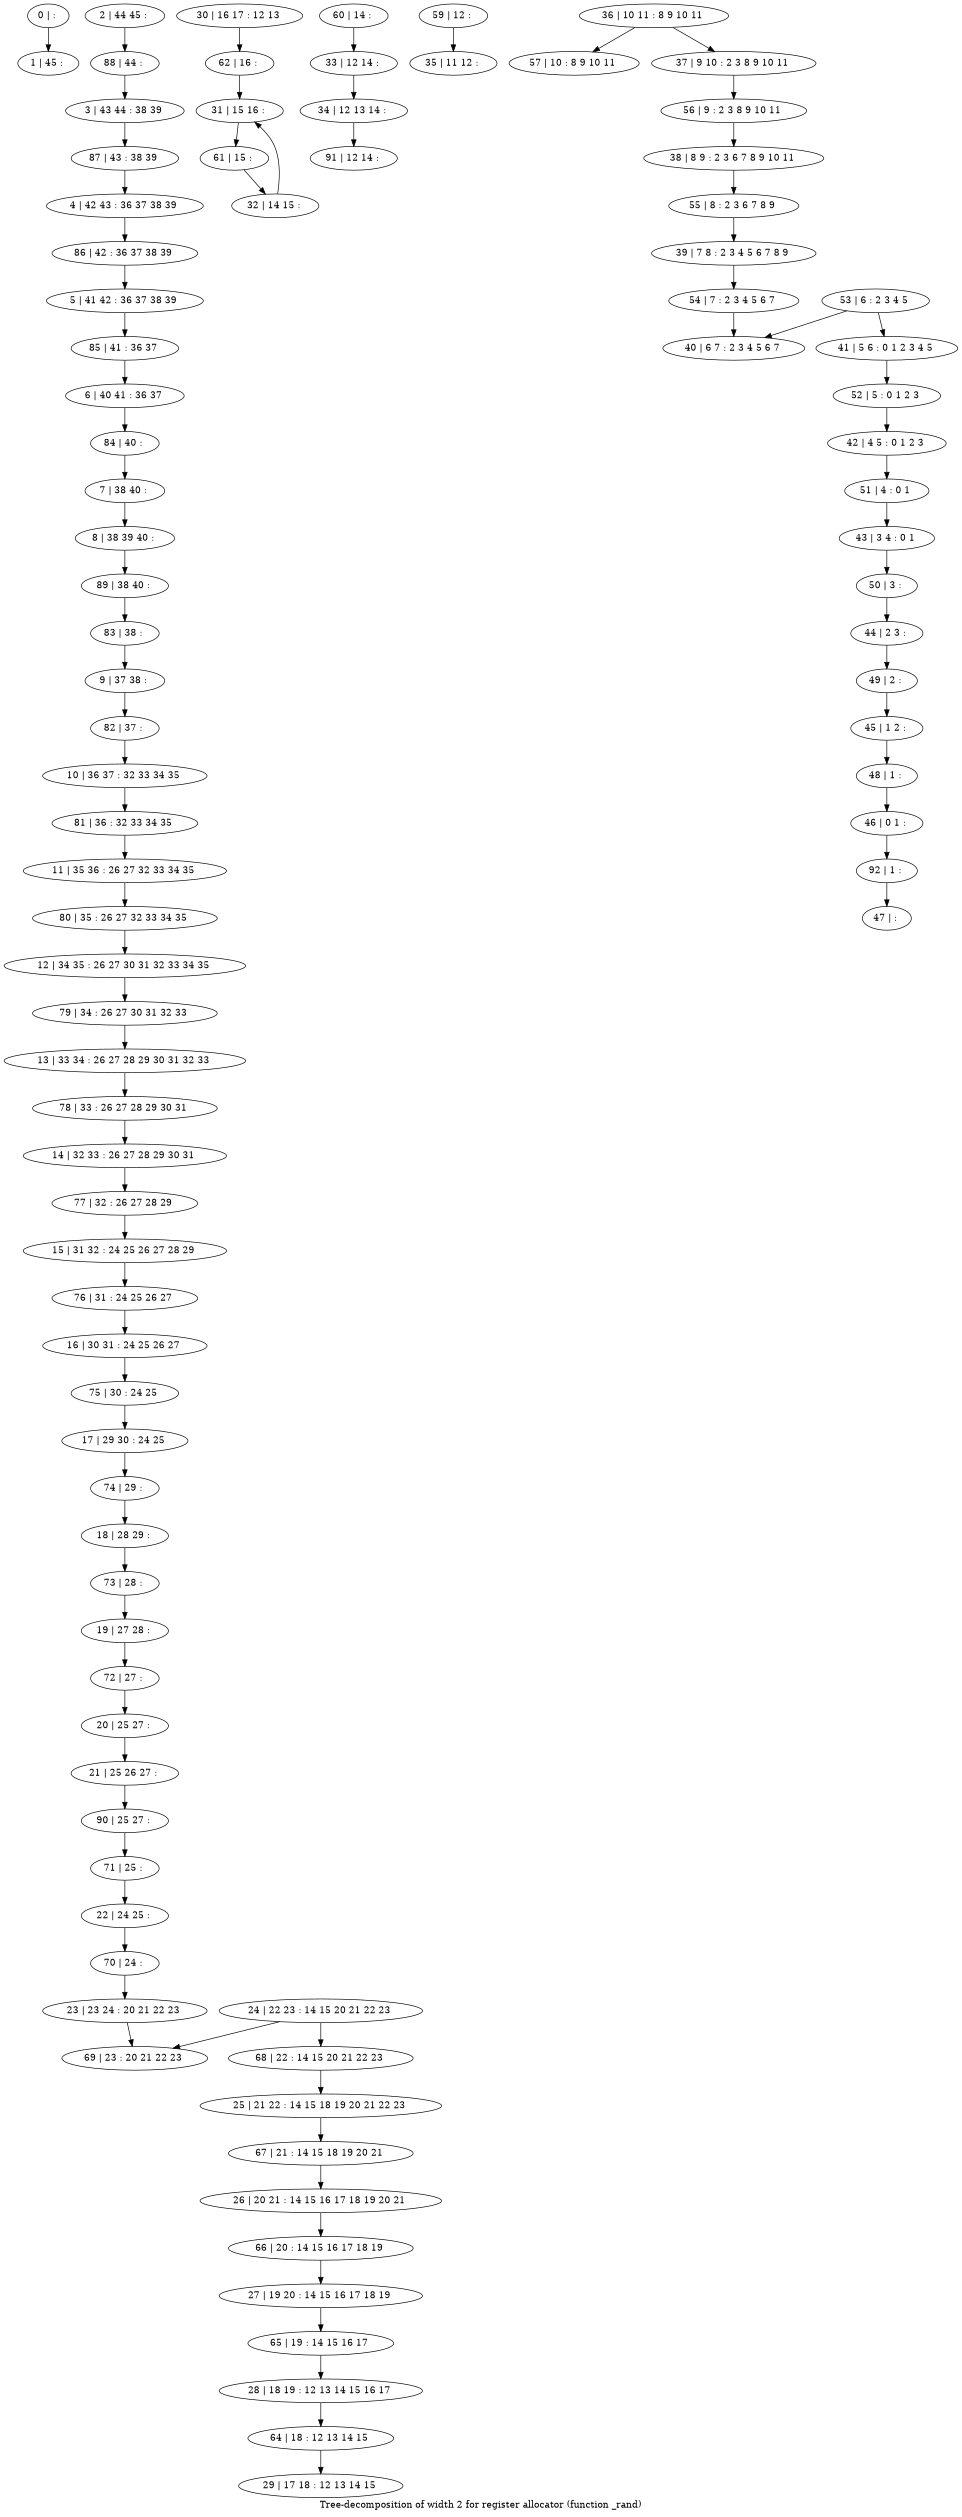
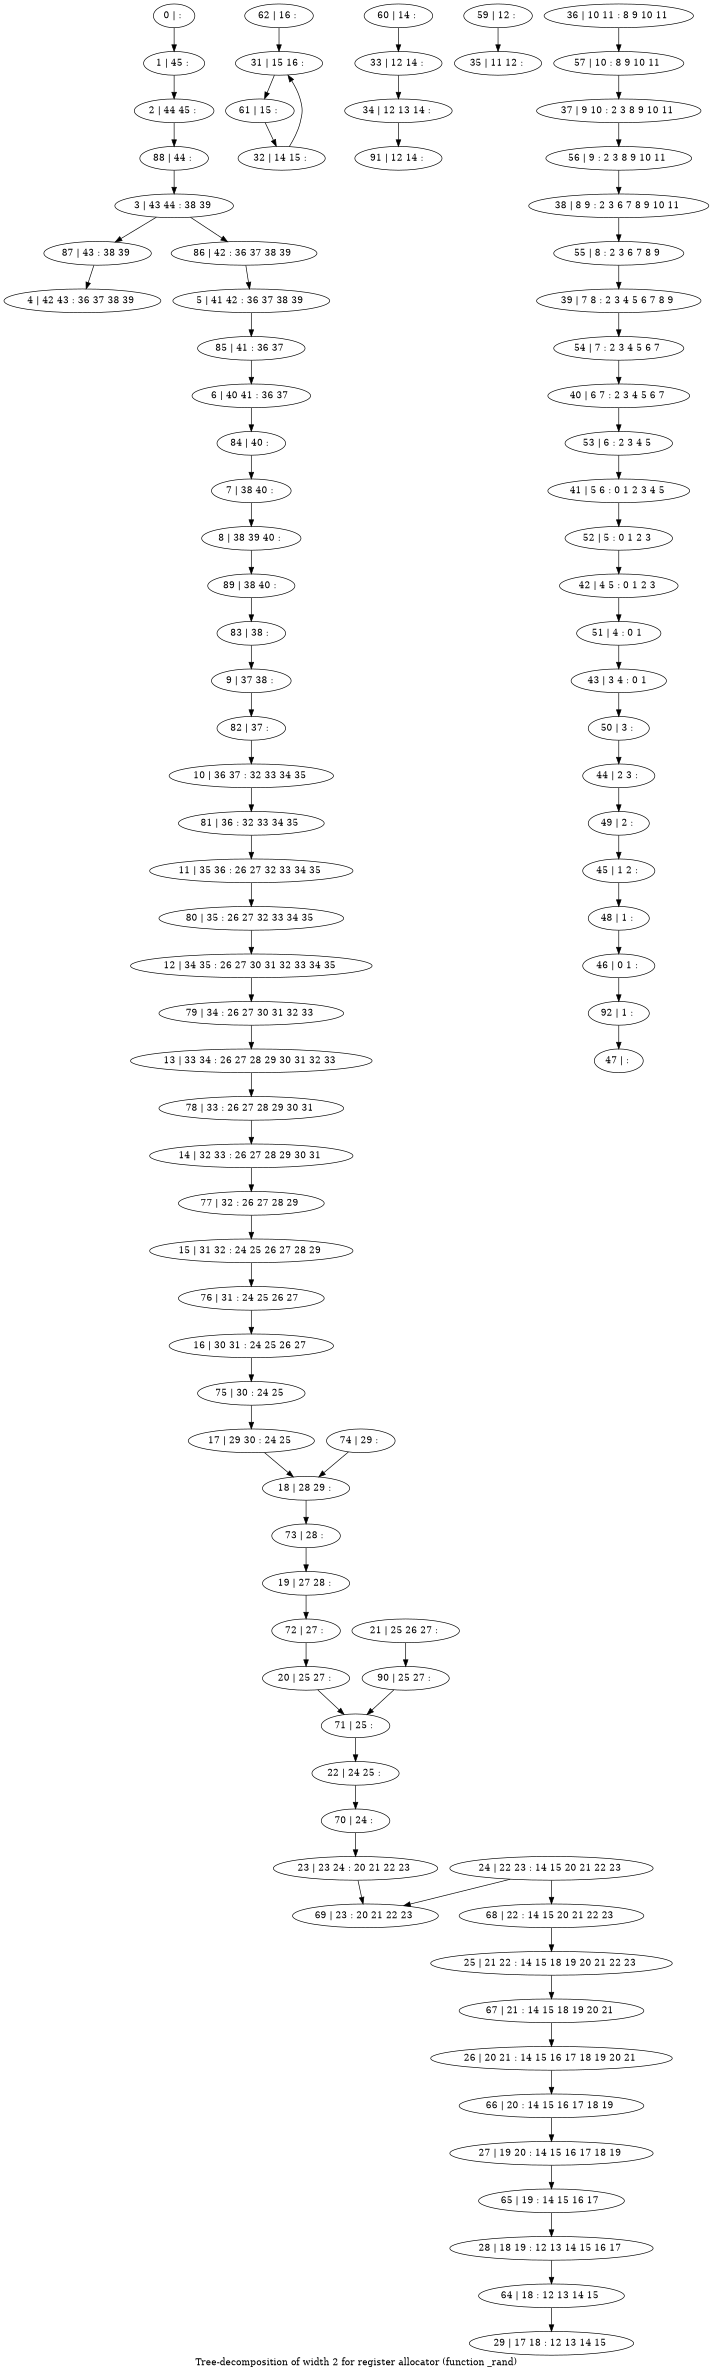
node "30 | 16 17 : 12 13": removed
edge "36 | 10 11 : 8 9 10 11" -> "37 | 9 10 : 2 3 8 9 10 11": now "57 | 10 : 8 9 10 11" -> "37 | 9 10 : 2 3 8 9 10 11"
edge "1 | 45 :" -> "2 | 44 45 :": added
edge "4 | 42 43 : 36 37 38 39" -> "86 | 42 : 36 37 38 39": now "3 | 43 44 : 38 39" -> "86 | 42 : 36 37 38 39"
edge "53 | 6 : 2 3 4 5" -> "40 | 6 7 : 2 3 4 5 6 7": reversed
edge "17 | 29 30 : 24 25" -> "74 | 29 :": now "17 | 29 30 : 24 25" -> "18 | 28 29 :"
edge "20 | 25 27 :" -> "21 | 25 26 27 :": now "20 | 25 27 :" -> "71 | 25 :"
